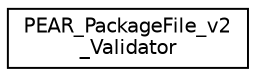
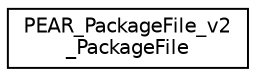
node "PEAR_PackageFile_v2 _Validator": label "PEAR_PackageFile_v2 _Validator" -> "PEAR_PackageFile_v2 _PackageFile"
